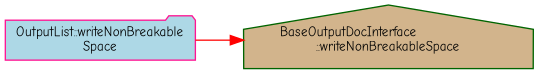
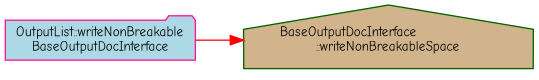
node "OutputList::writeNonBreakable Space": label "OutputList::writeNonBreakable Space" -> "OutputList::writeNonBreakable BaseOutputDocInterface"
